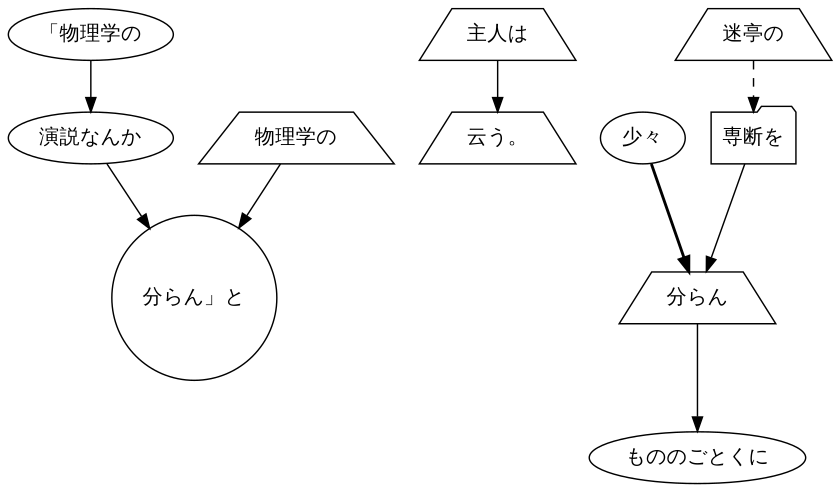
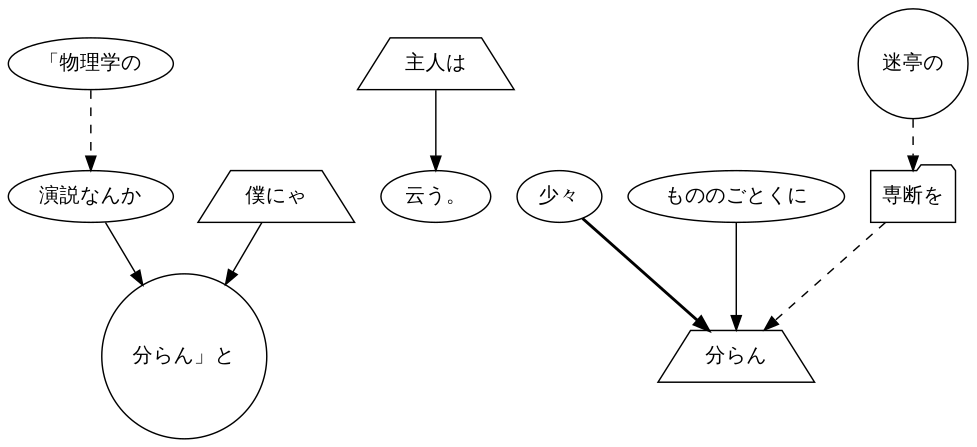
node "迷亭の": shape trapezium -> circle
edge "「物理学の" -> "演説なんか": style solid -> dashed
node "物理学の": label "物理学の" -> "僕にゃ"
node "云う。": shape trapezium -> ellipse
edge "専断を" -> "分らん": style solid -> dashed
edge "分らん" -> "もののごとくに": reversed
